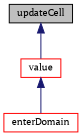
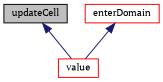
edge "enterDomain" -> "value": reversed
